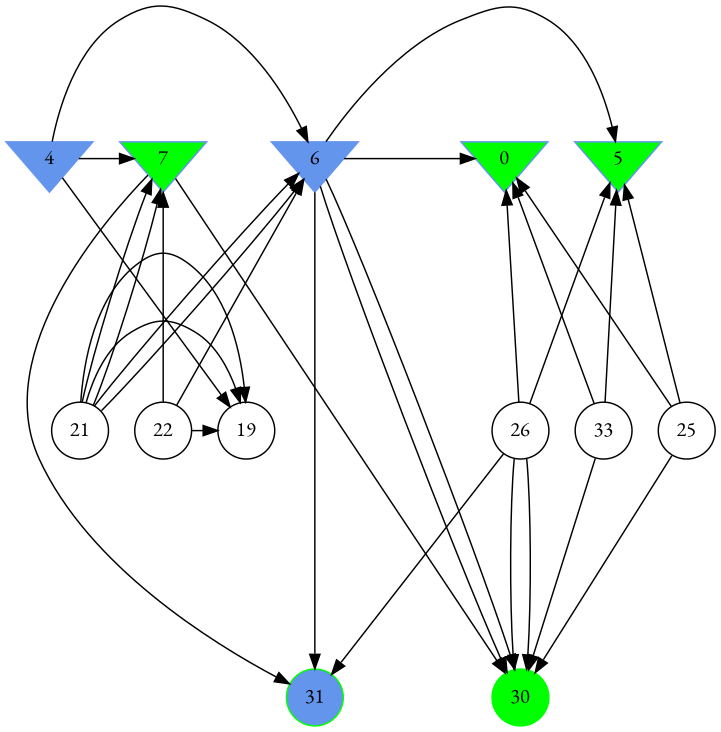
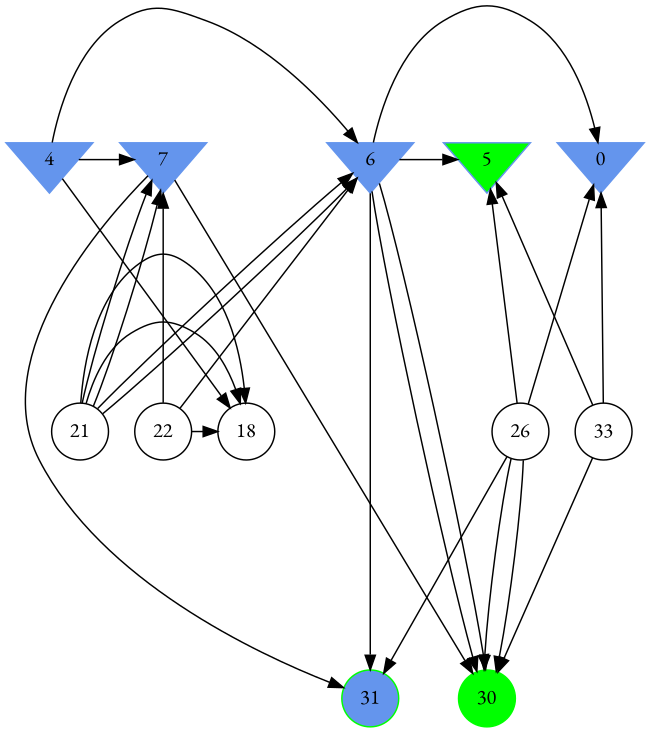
node "7": fillcolor green -> cornflowerblue
node "0": fillcolor green -> cornflowerblue
node "19": label "19" -> "18"
node "25": removed
